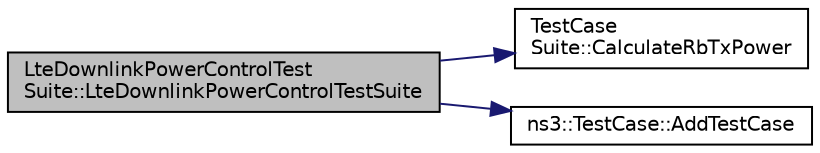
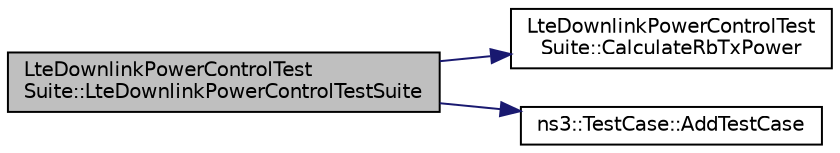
node "TestCase Suite::CalculateRbTxPower": label "TestCase Suite::CalculateRbTxPower" -> "LteDownlinkPowerControlTest Suite::CalculateRbTxPower"
